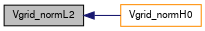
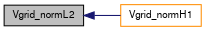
node "Vgrid_normH0": label "Vgrid_normH0" -> "Vgrid_normH1"
